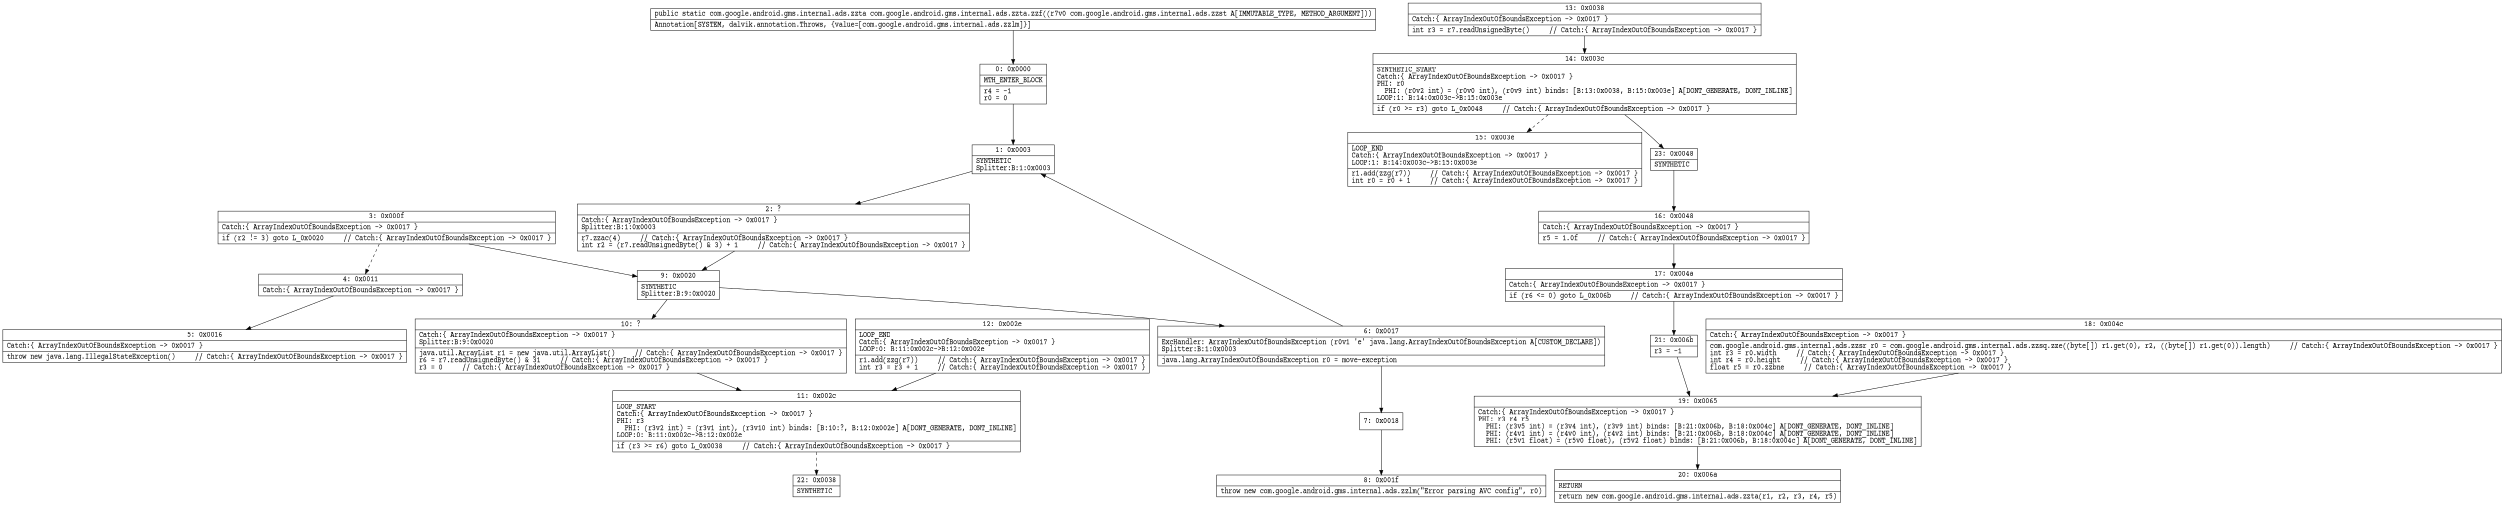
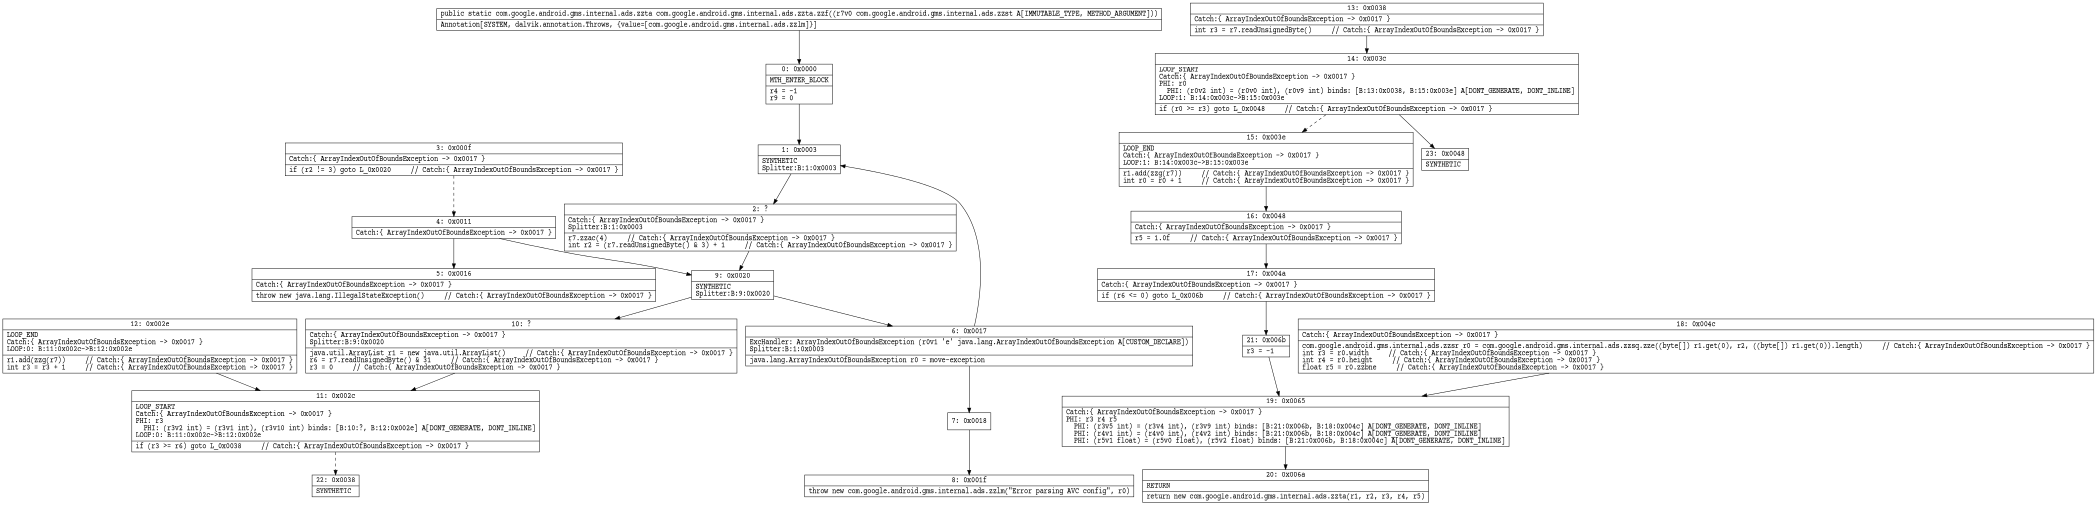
node "14: 0x003c": text "SYNTHETIC_START" -> "LOOP_START"
node "0: 0x0000": text "r0 = 0" -> "r9 = 0"
edge "23: 0x0048" -> "16: 0x0048": now "15: 0x003e" -> "16: 0x0048"
edge "3: 0x000f" -> "9: 0x0020": now "4: 0x0011" -> "9: 0x0020"
